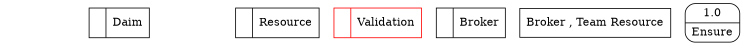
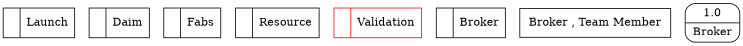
node "Launch": added
node "Fabs": added
node "Broker , Team Resource": label "Broker , Team Resource" -> "Broker , Team Member"
node "1.0": text "Ensure" -> "Broker"
